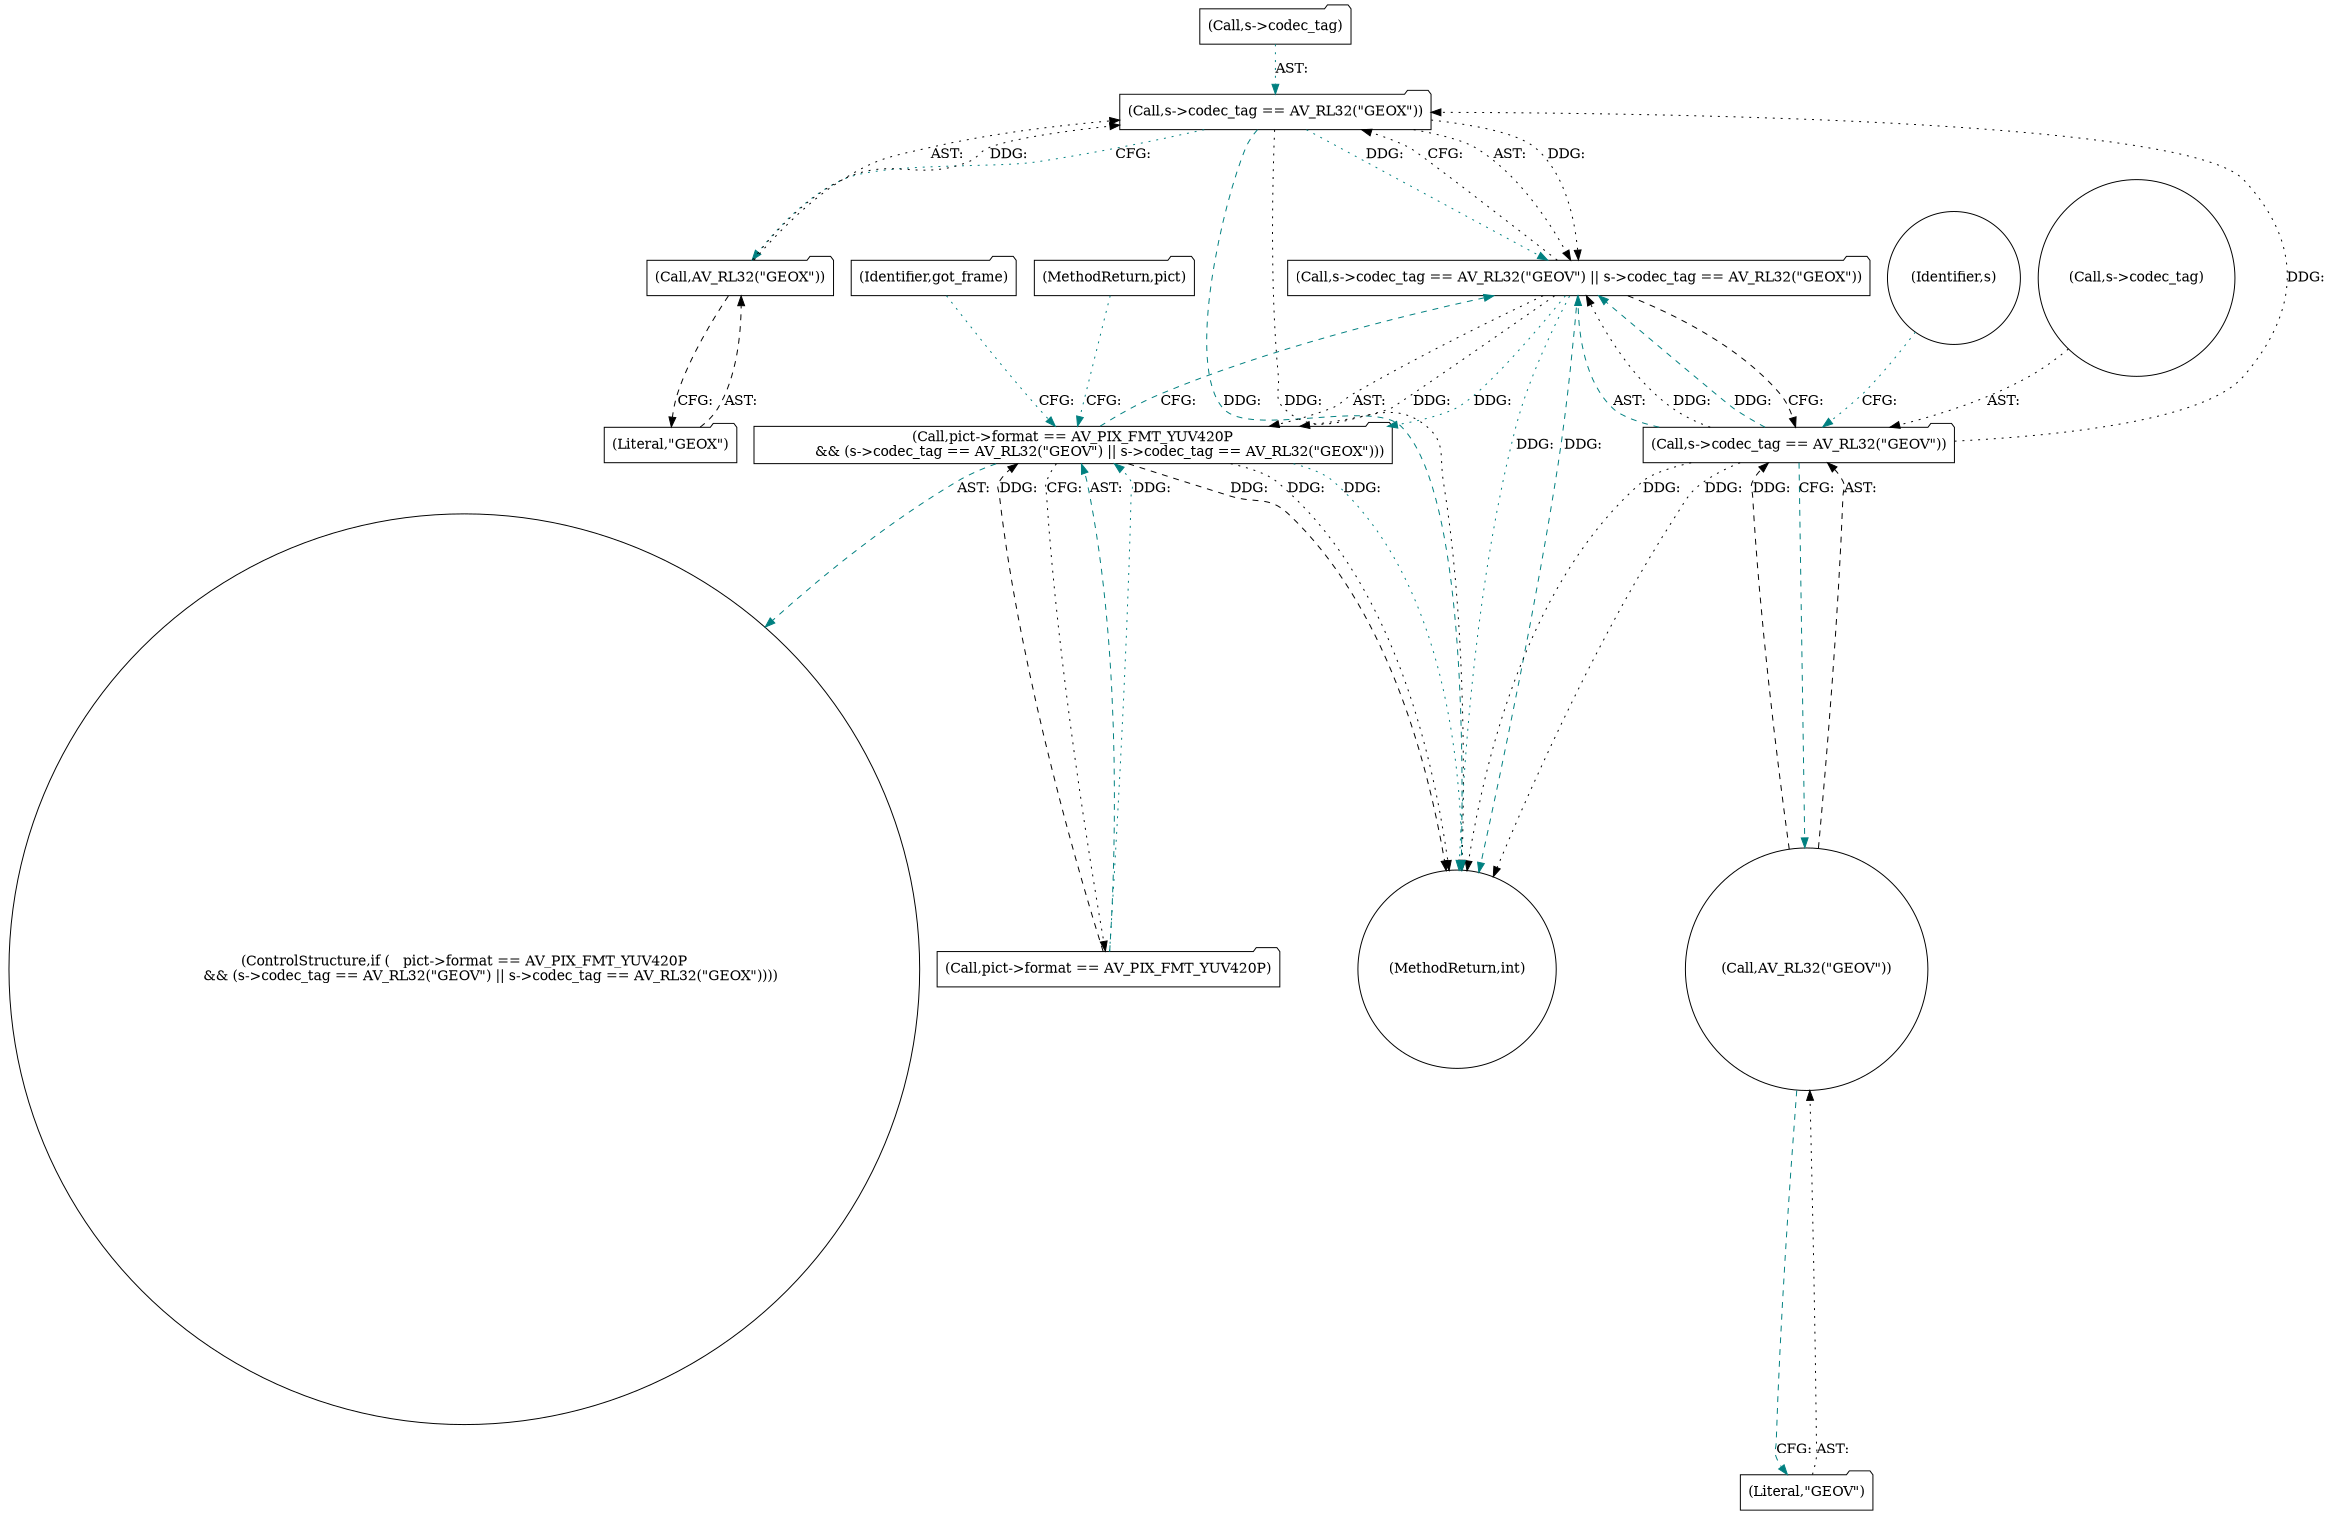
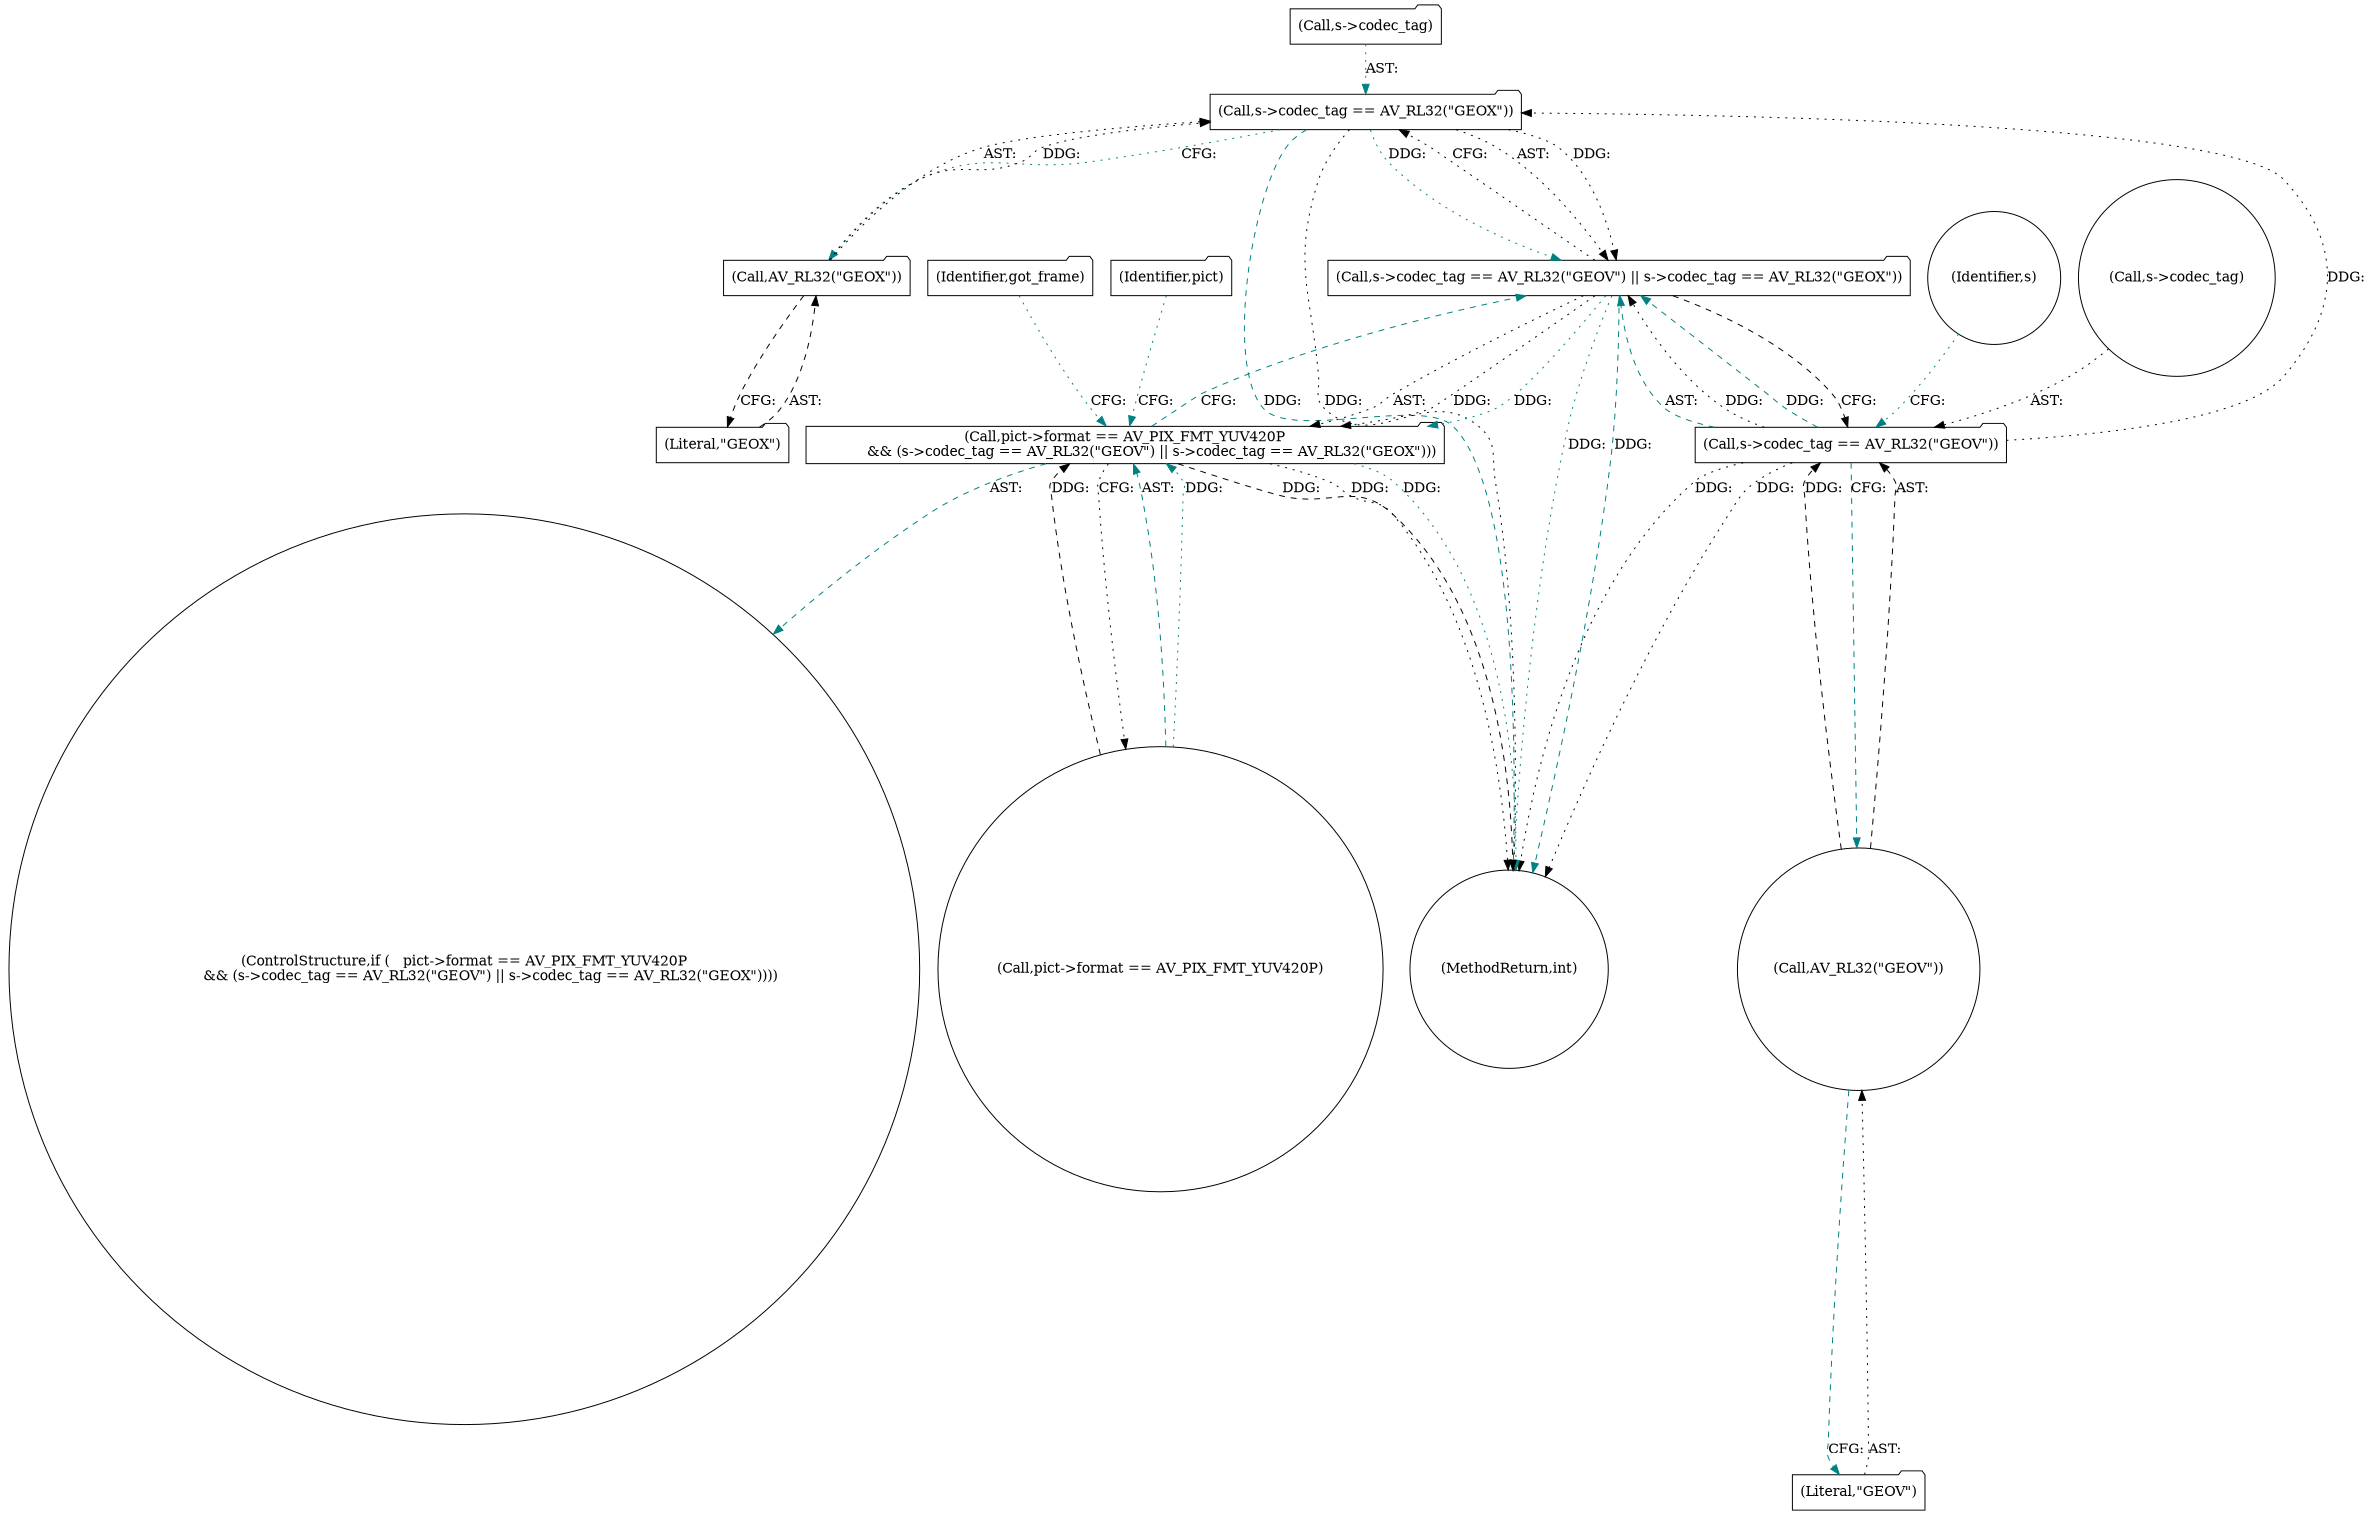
node "(MethodReturn,pict)": label "(MethodReturn,pict)" -> "(Identifier,pict)"
node "(Call,pict->format == AV_PIX_FMT_YUV420P)": shape folder -> circle
